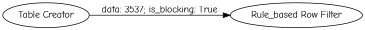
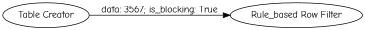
edge "Table Creator" -> "Rule_based Row Filter": label "data: 3537; is_blocking: True" -> "data: 3567; is_blocking: True"
